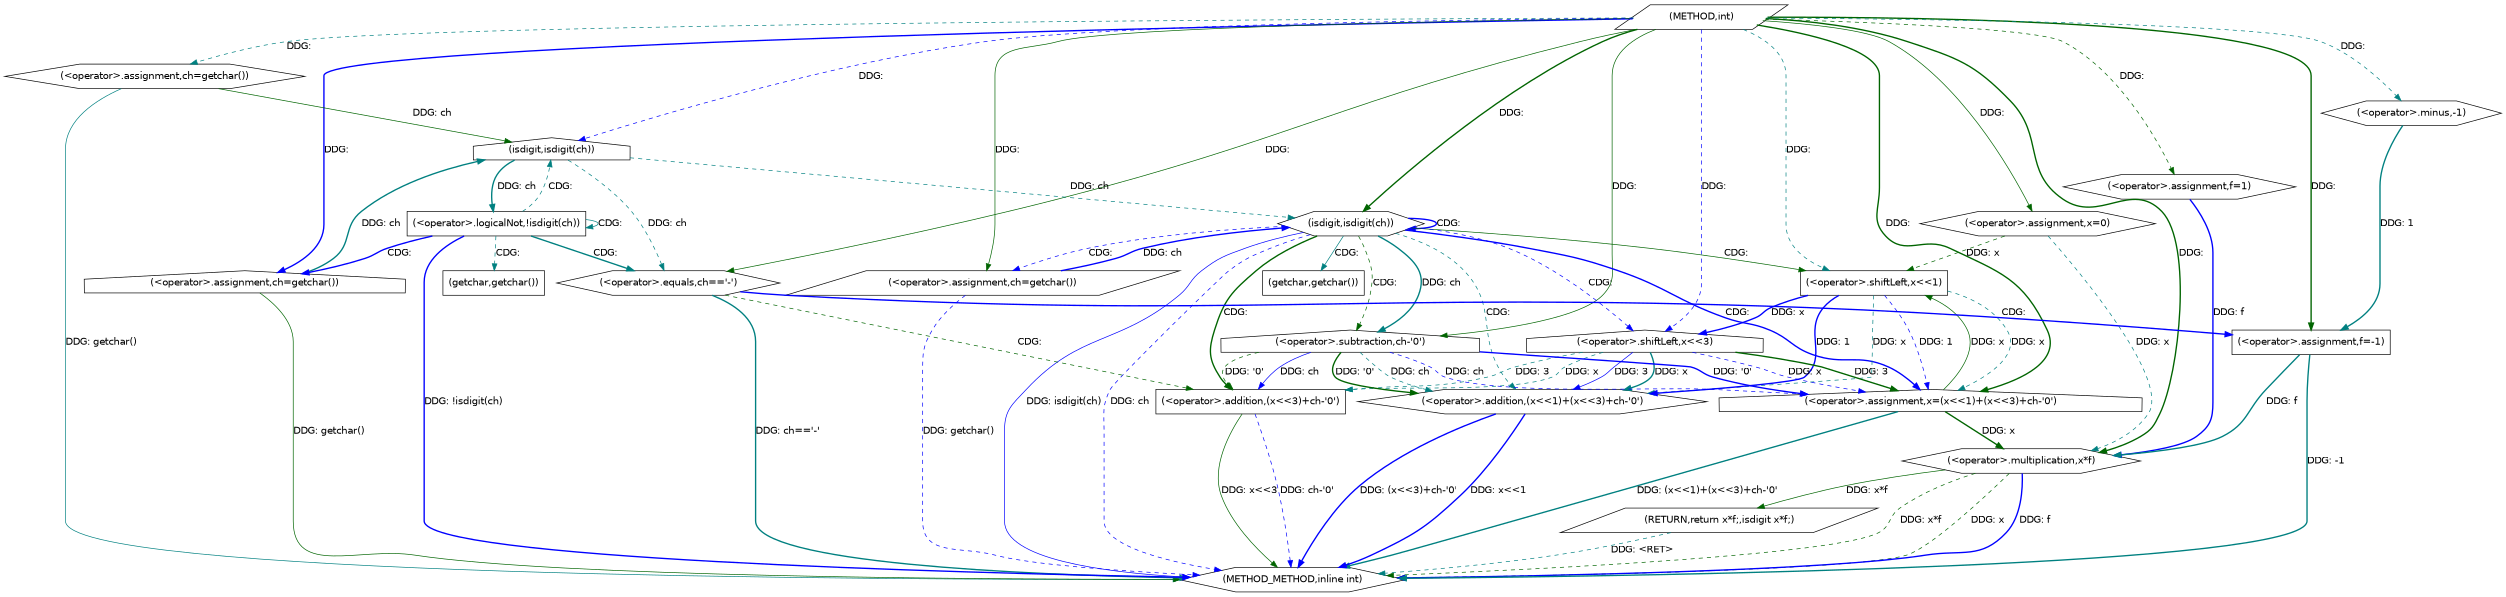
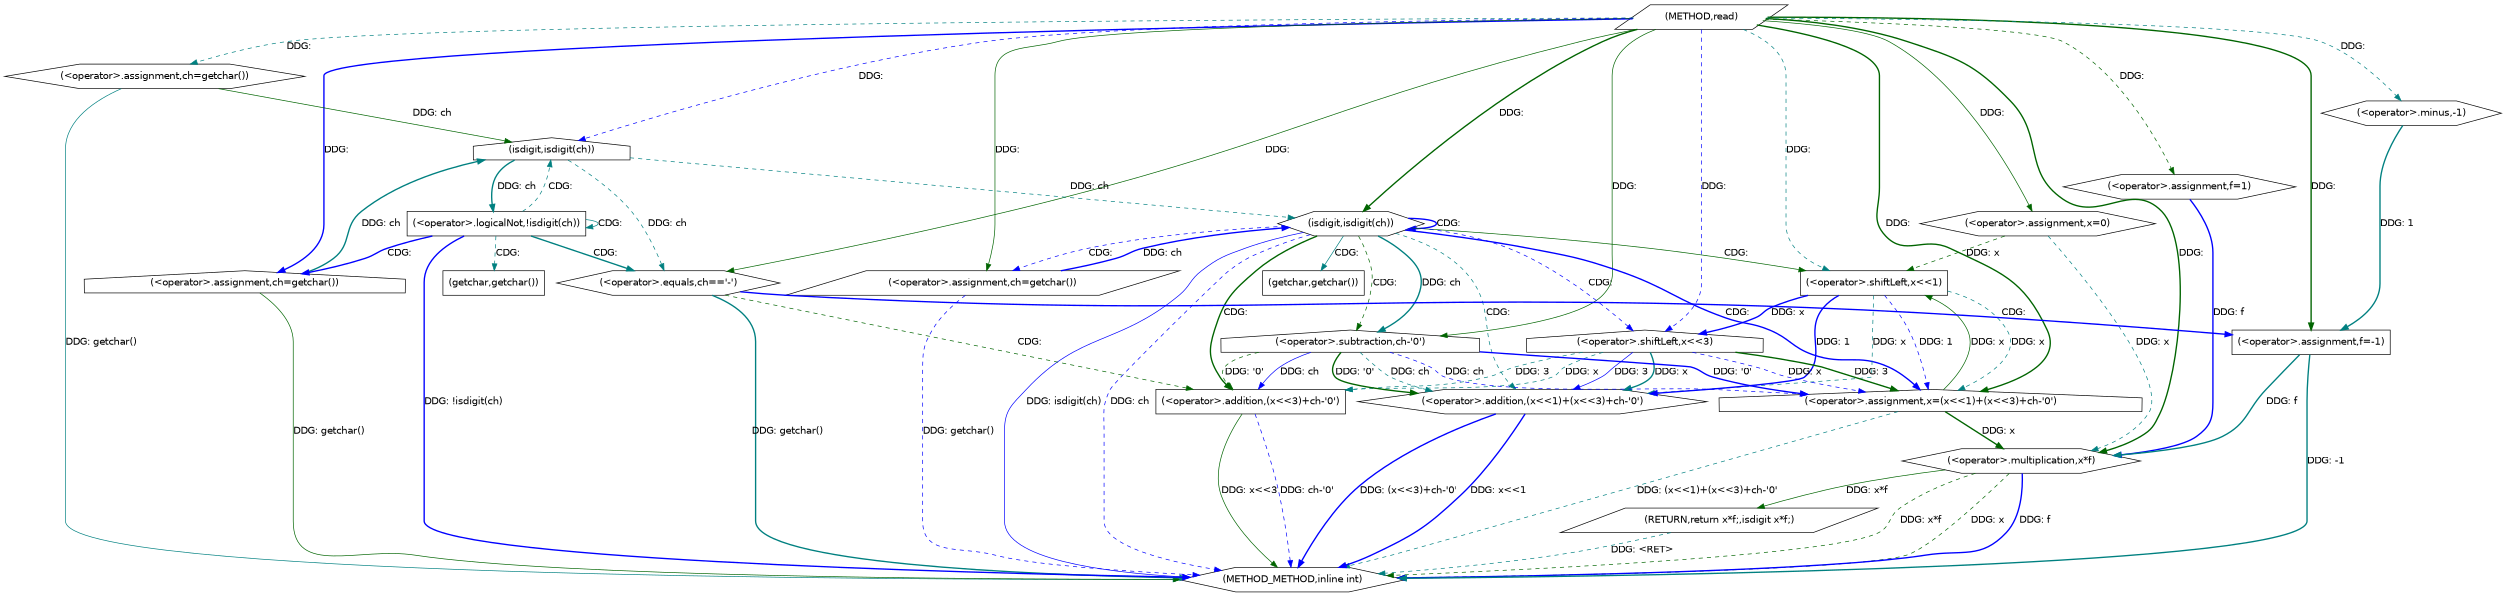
node "(METHOD,int)": label "(METHOD,int)" -> "(METHOD,read)"
edge "(<operator>.equals,ch=='-')" -> "(METHOD_METHOD,inline int)": label "DDG: ch=='-'" -> "DDG: getchar()"
edge "(<operator>.assignment,x=(x<<1)+(x<<3)+ch-'0')" -> "(METHOD_METHOD,inline int)": style bold -> dashed
